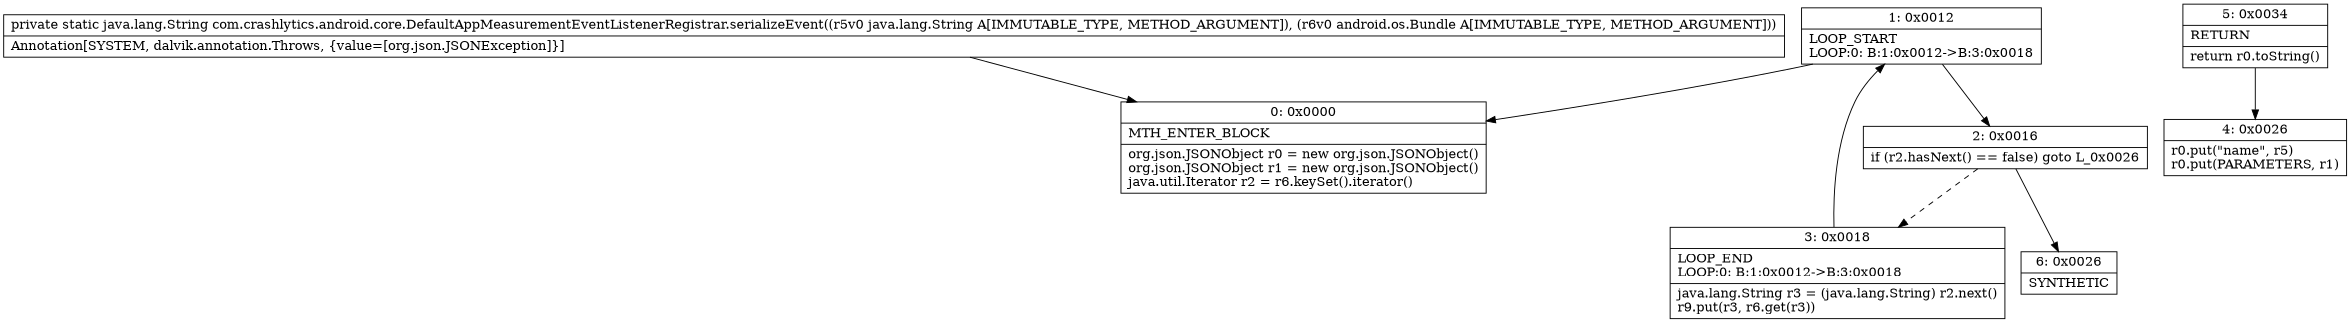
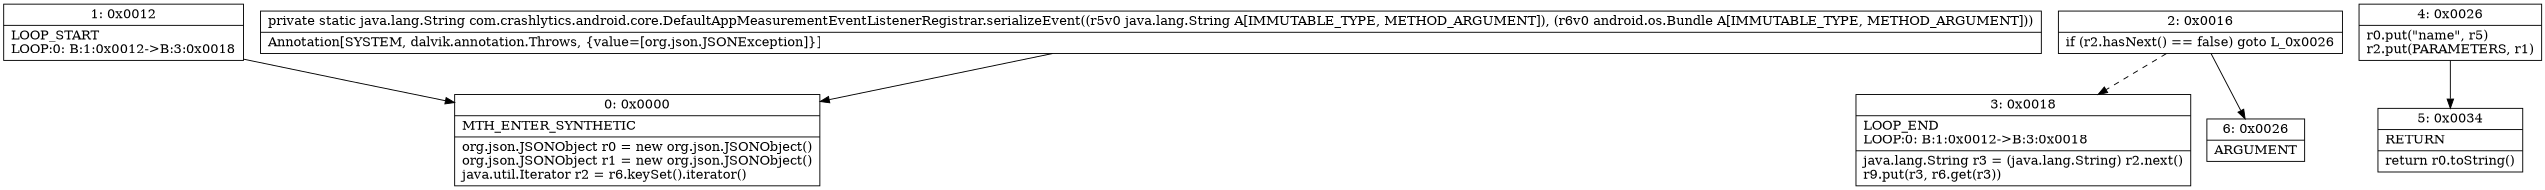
edge "5: 0x0034" -> "4: 0x0026": reversed
edge "1: 0x0012" -> "2: 0x0016": removed
node "0: 0x0000": text "MTH_ENTER_BLOCK" -> "MTH_ENTER_SYNTHETIC"
edge "3: 0x0018" -> "1: 0x0012": removed
node "4: 0x0026": text "r0.put(PARAMETERS, r1)" -> "r2.put(PARAMETERS, r1)"
node "6: 0x0026": text "SYNTHETIC" -> "ARGUMENT"
